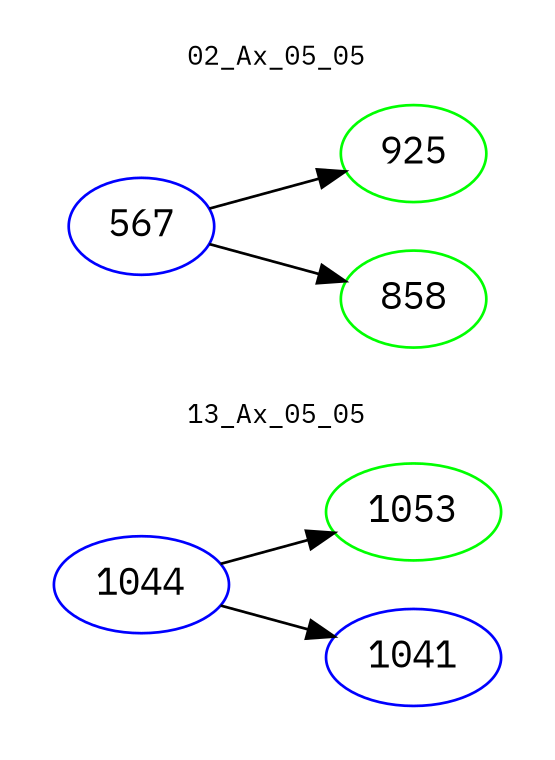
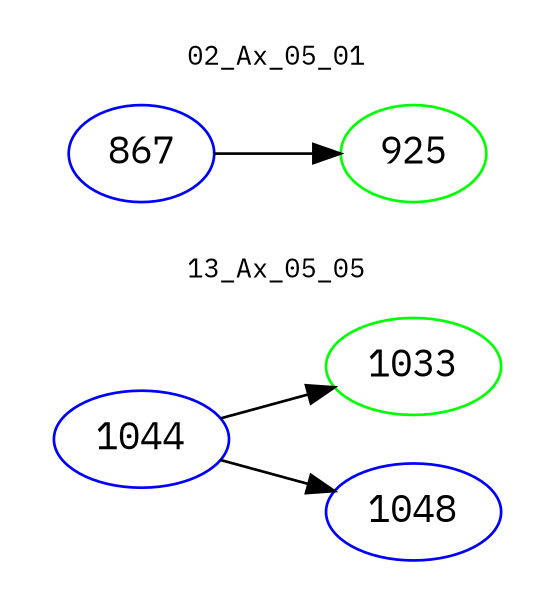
cluster "02_Ax_05_05": label "02_Ax_05_05" -> "02_Ax_05_01"
node "567": label "567" -> "867"
node "858": removed
node "1053": label "1053" -> "1033"
node "1041": label "1041" -> "1048"
